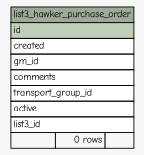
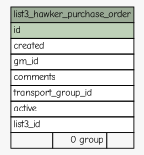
node "list3_hawker_purchase_order": text "0 rows" -> "0 group"
